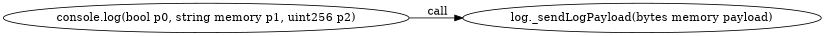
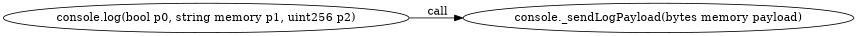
node "log._sendLogPayload(bytes memory payload)": label "log._sendLogPayload(bytes memory payload)" -> "console._sendLogPayload(bytes memory payload)"
